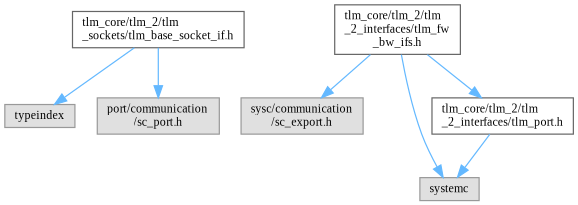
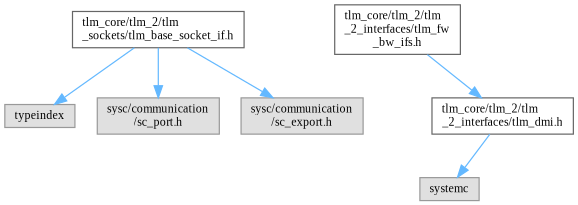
edge "tlm_core/tlm_2/tlm _2_interfaces/tlm_fw _bw_ifs.h" -> "sysc/communication /sc_export.h": now "tlm_core/tlm_2/tlm _sockets/tlm_base_socket_if.h" -> "sysc/communication /sc_export.h"
edge "tlm_core/tlm_2/tlm _2_interfaces/tlm_fw _bw_ifs.h" -> "systemc": removed
node "port/communication /sc_port.h": label "port/communication /sc_port.h" -> "sysc/communication /sc_port.h"
node "tlm_core/tlm_2/tlm _2_interfaces/tlm_port.h": label "tlm_core/tlm_2/tlm _2_interfaces/tlm_port.h" -> "tlm_core/tlm_2/tlm _2_interfaces/tlm_dmi.h"
